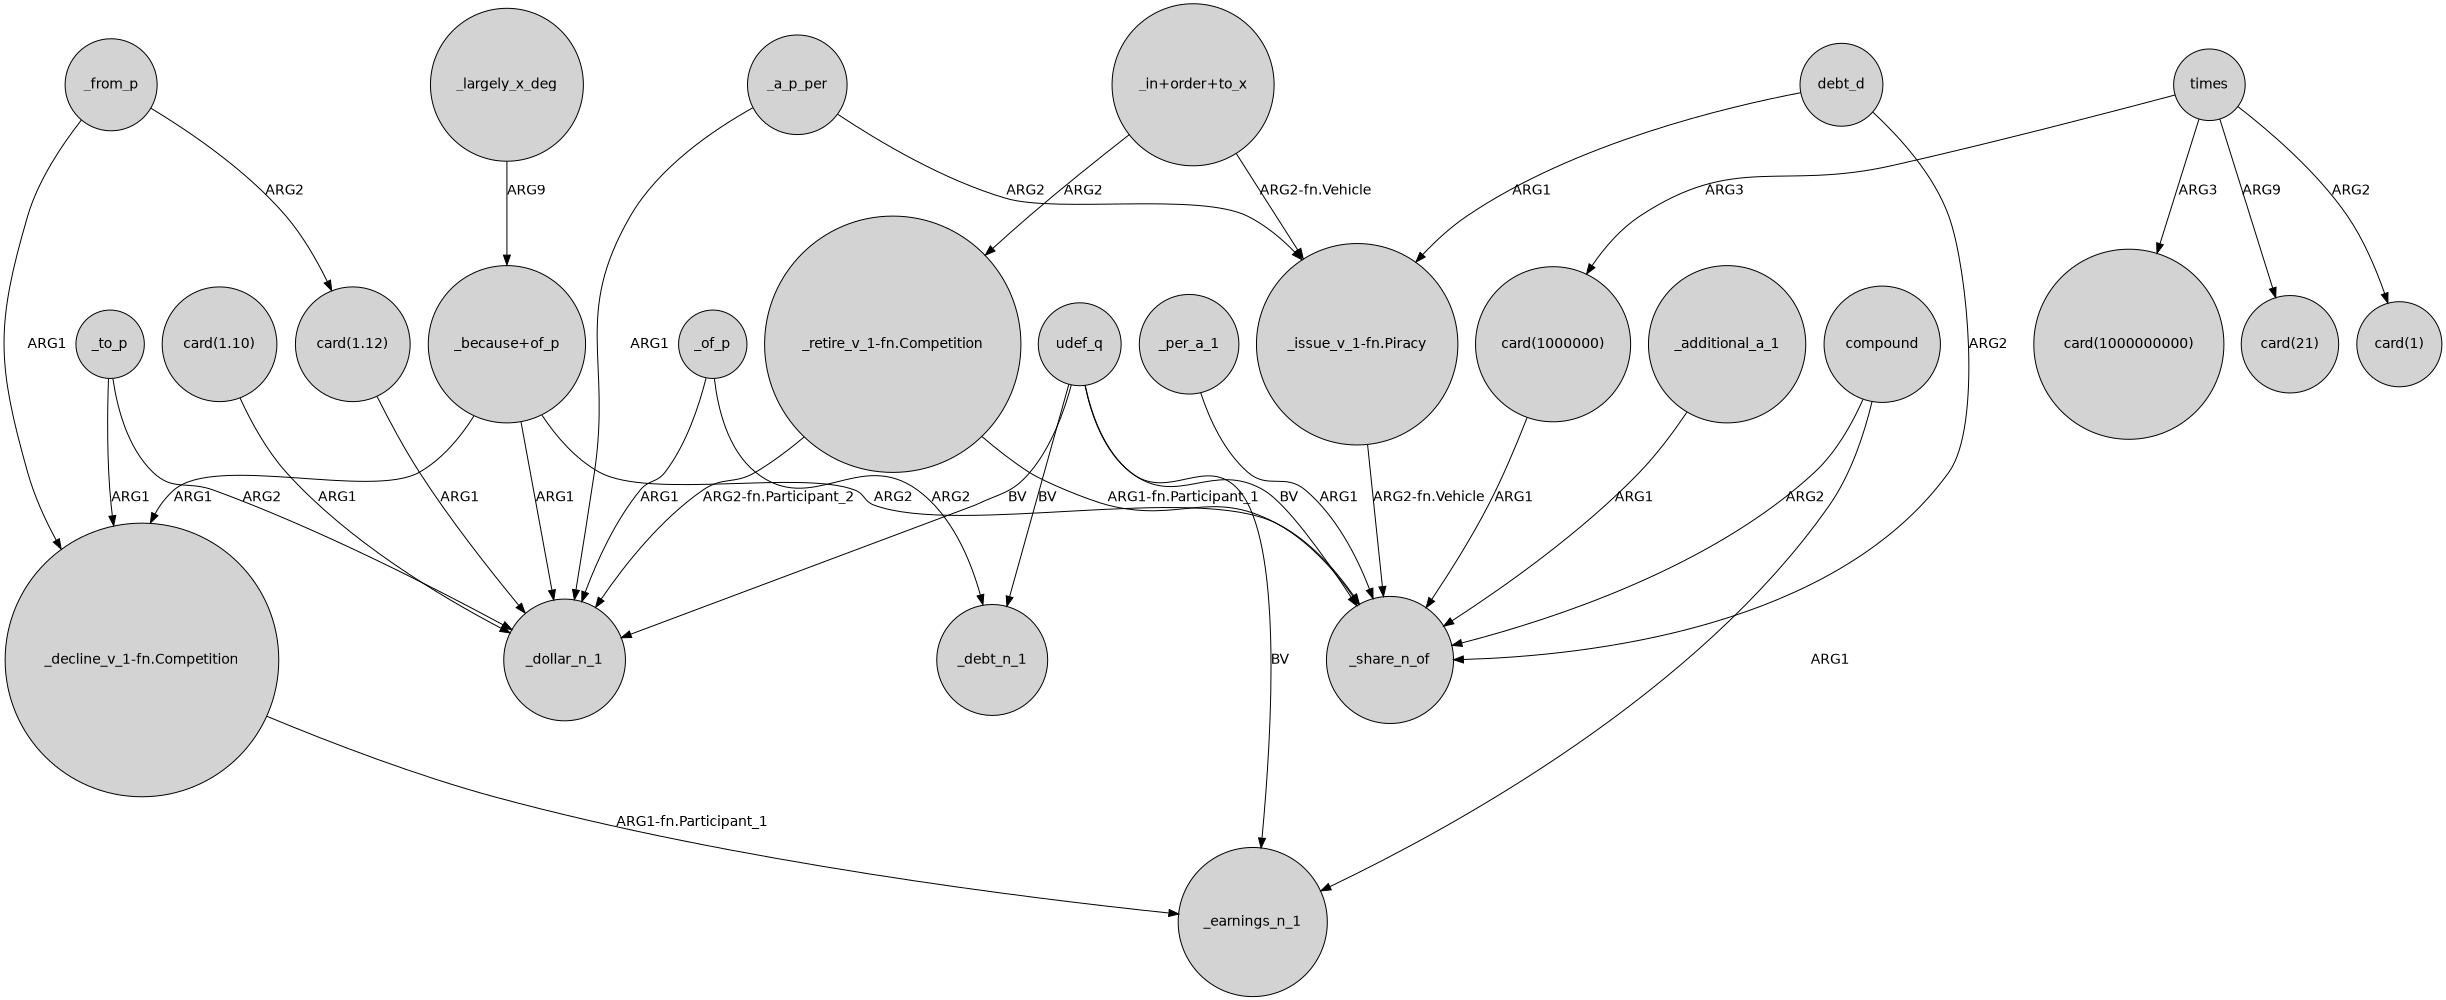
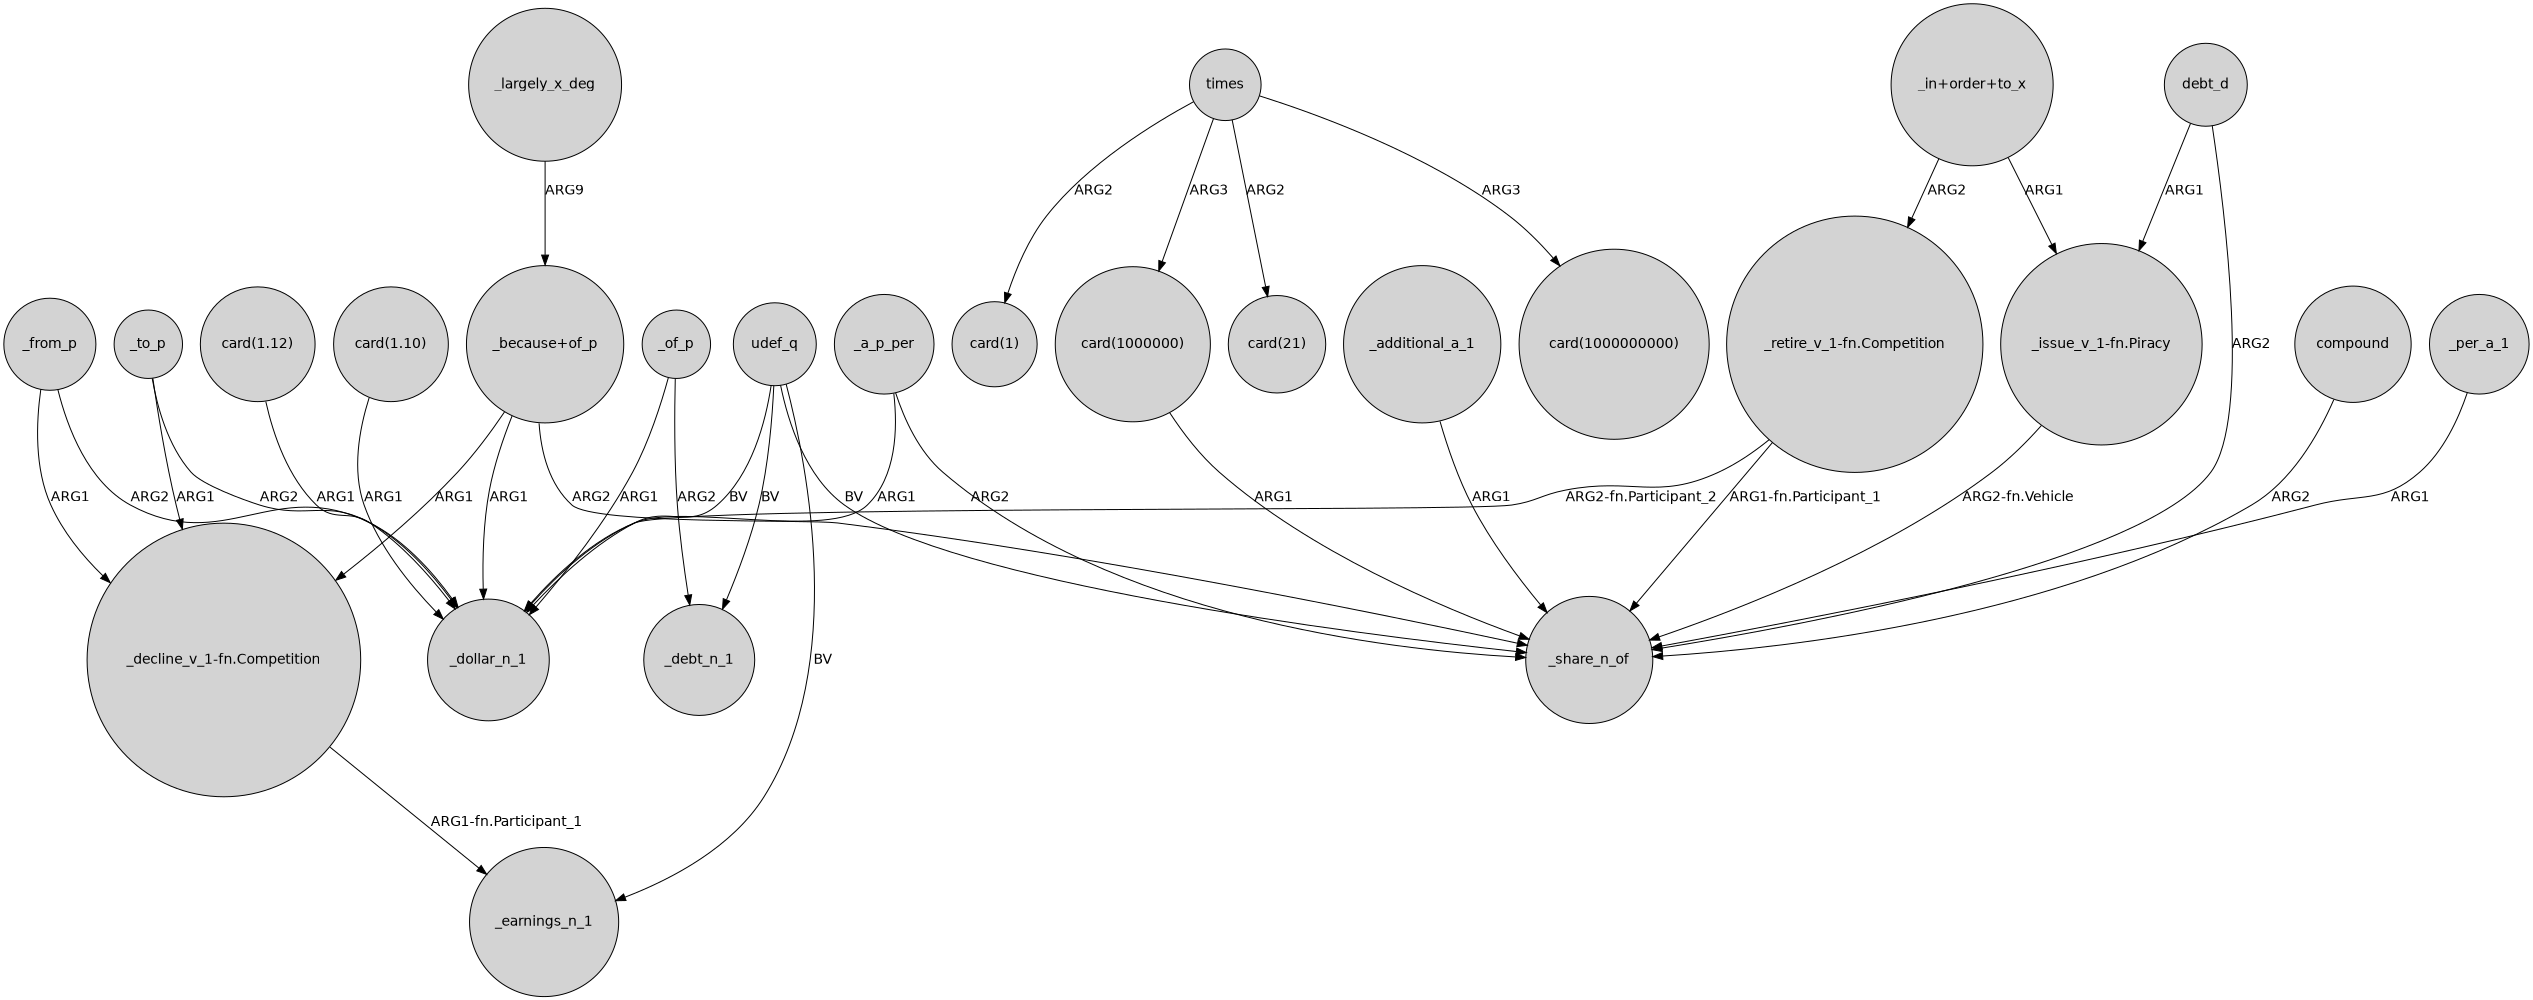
edge "_from_p" -> "card(1.12)": now "_from_p" -> "_dollar_n_1"
edge "_in+order+to_x" -> "_issue_v_1-fn.Piracy": label "ARG2-fn.Vehicle" -> "ARG1"
edge "times" -> "card(21)": label "ARG9" -> "ARG2"
edge "_a_p_per" -> "_issue_v_1-fn.Piracy": now "_a_p_per" -> "_share_n_of"
edge "compound" -> "_earnings_n_1": removed, label "ARG1"
